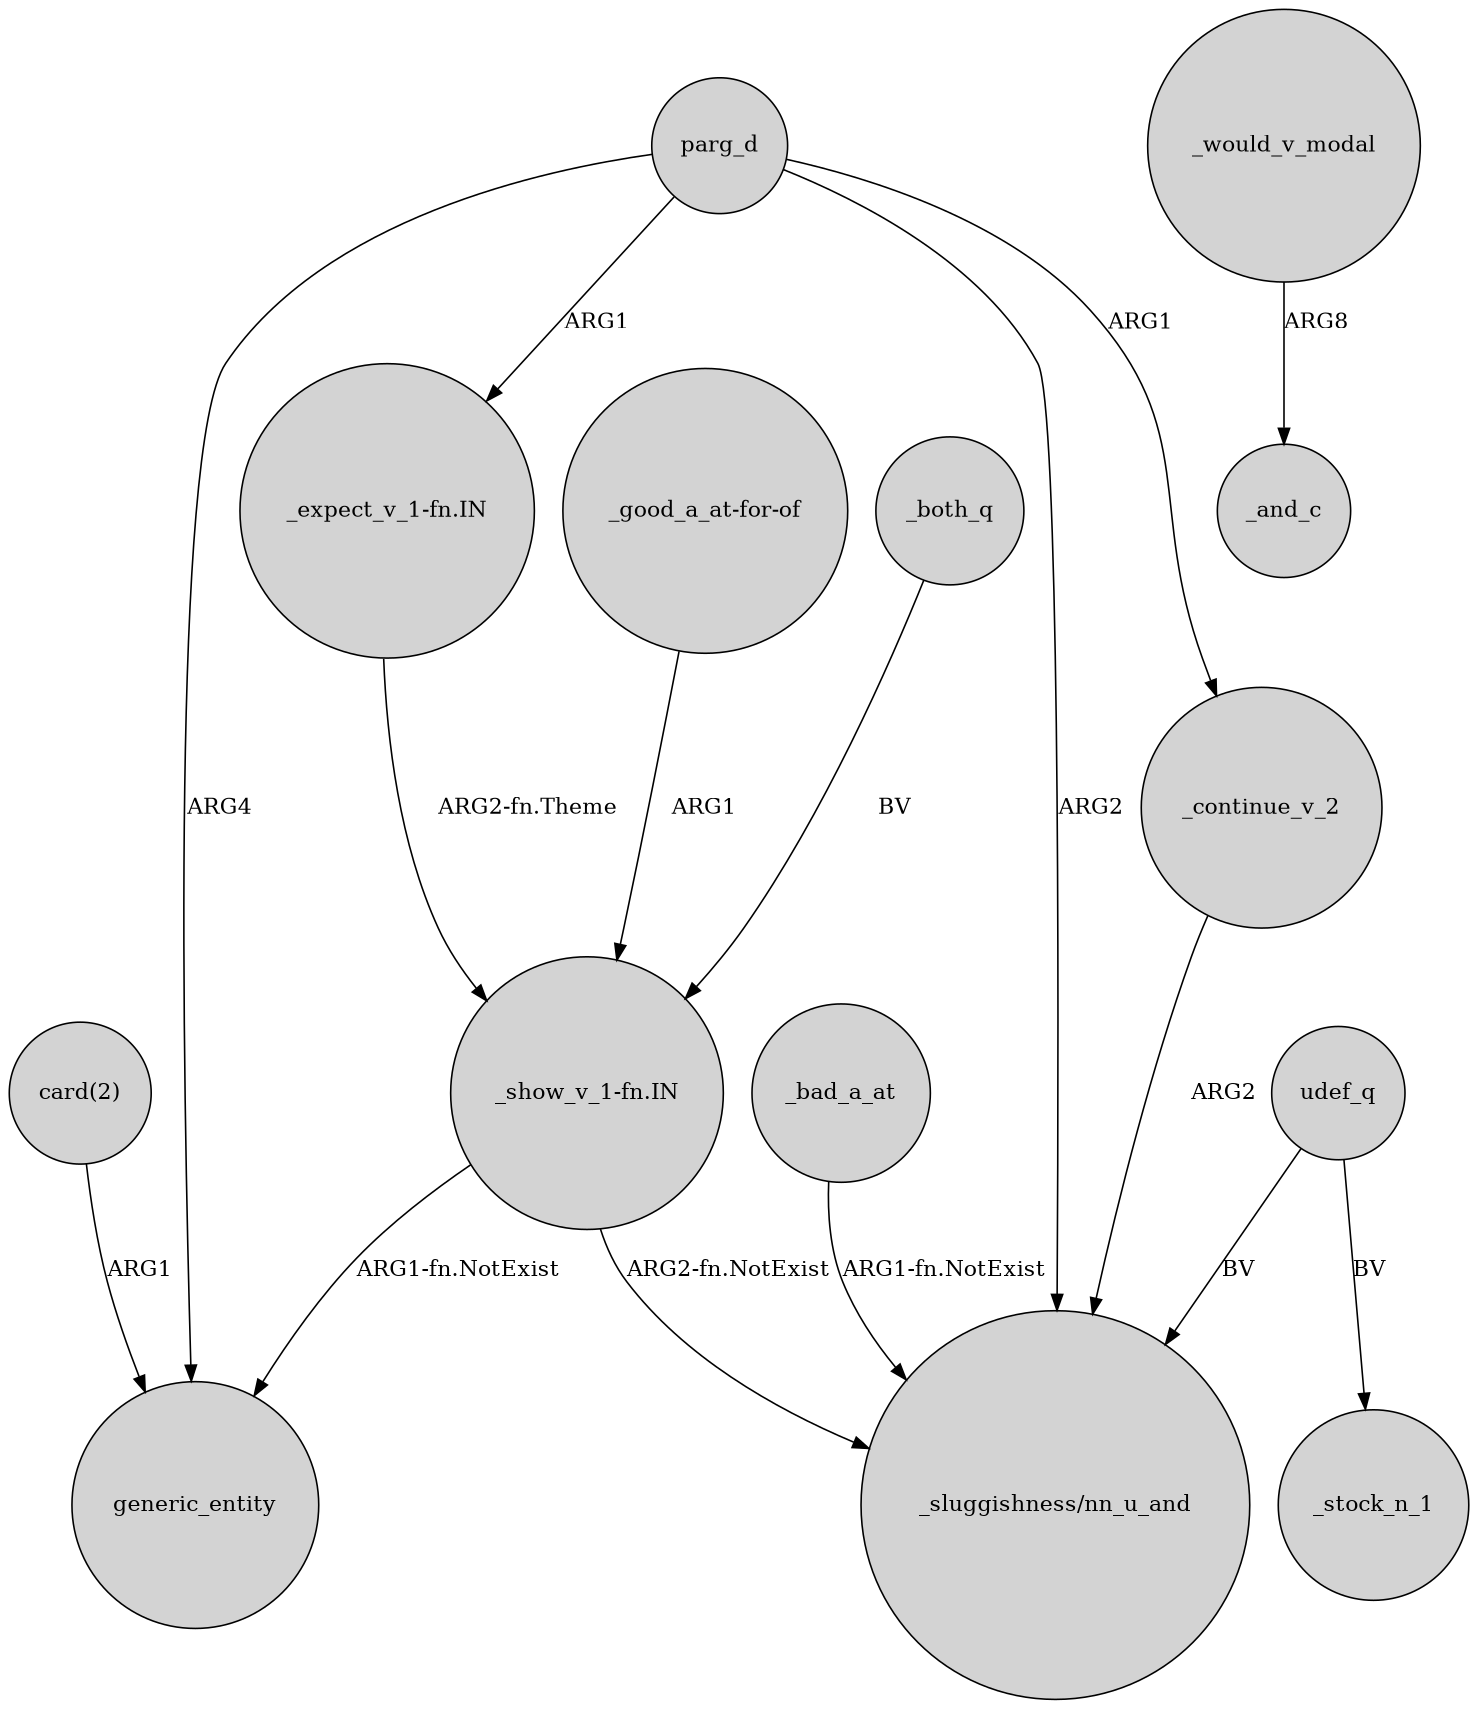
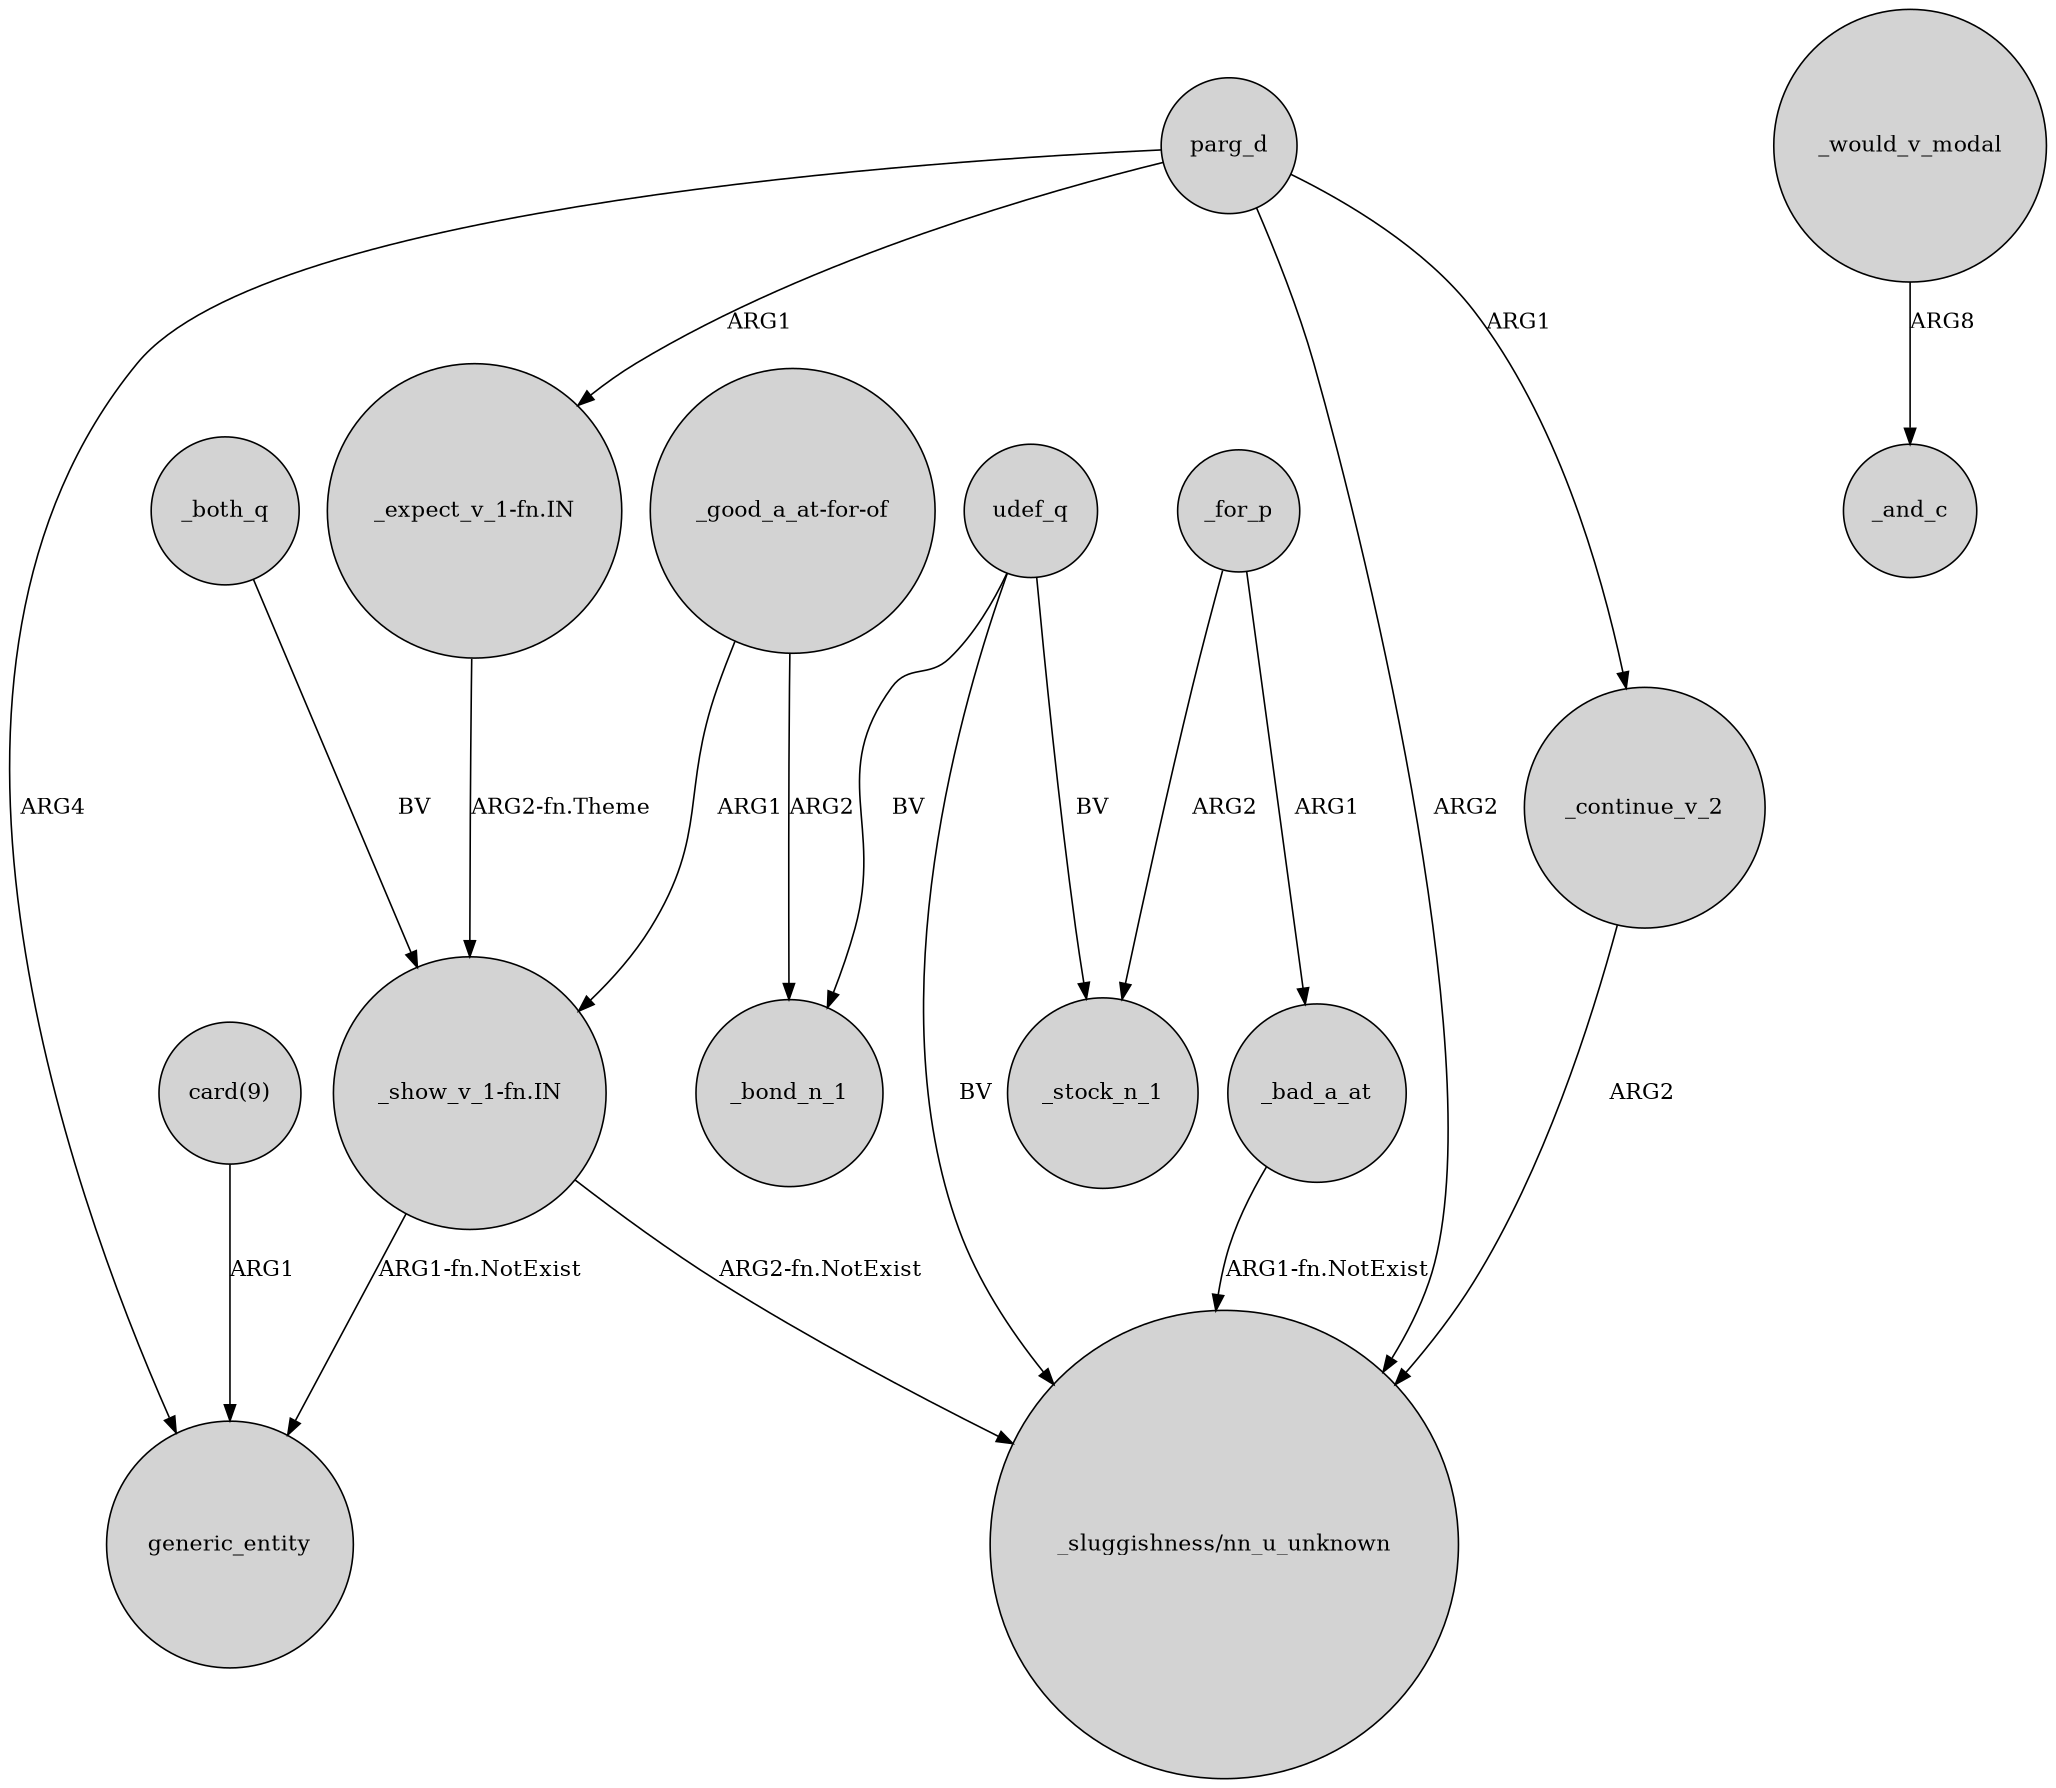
node "_for_p": added
node "card(2)": label "card(2)" -> "card(9)"
node "_bond_n_1": added
node "_sluggishness/nn_u_and": label "_sluggishness/nn_u_and" -> "_sluggishness/nn_u_unknown"
